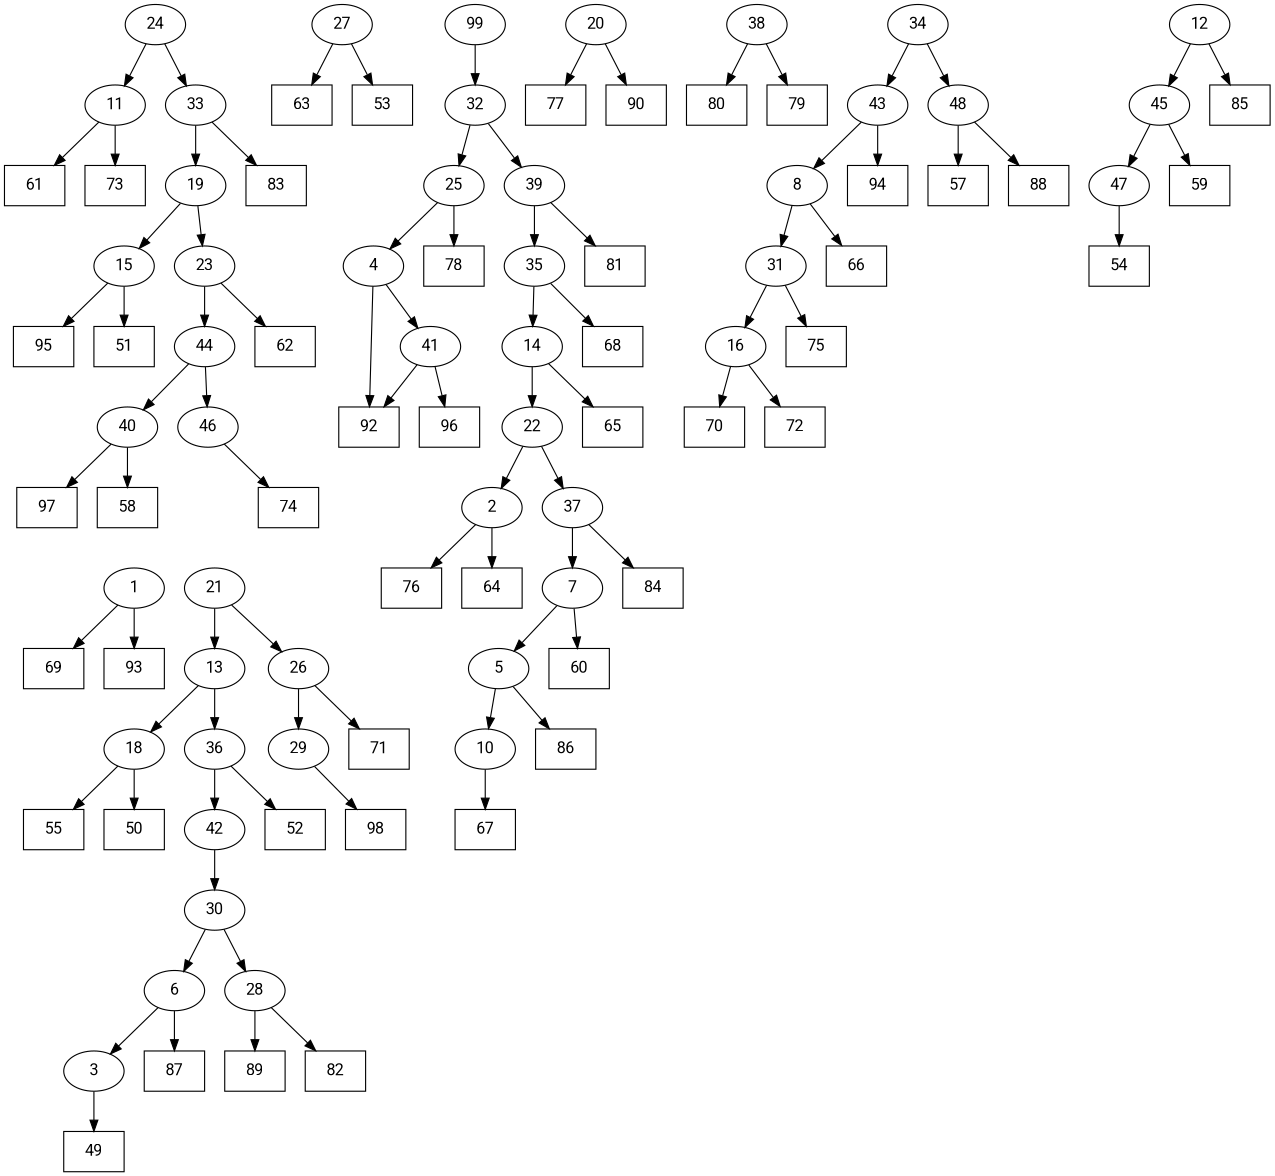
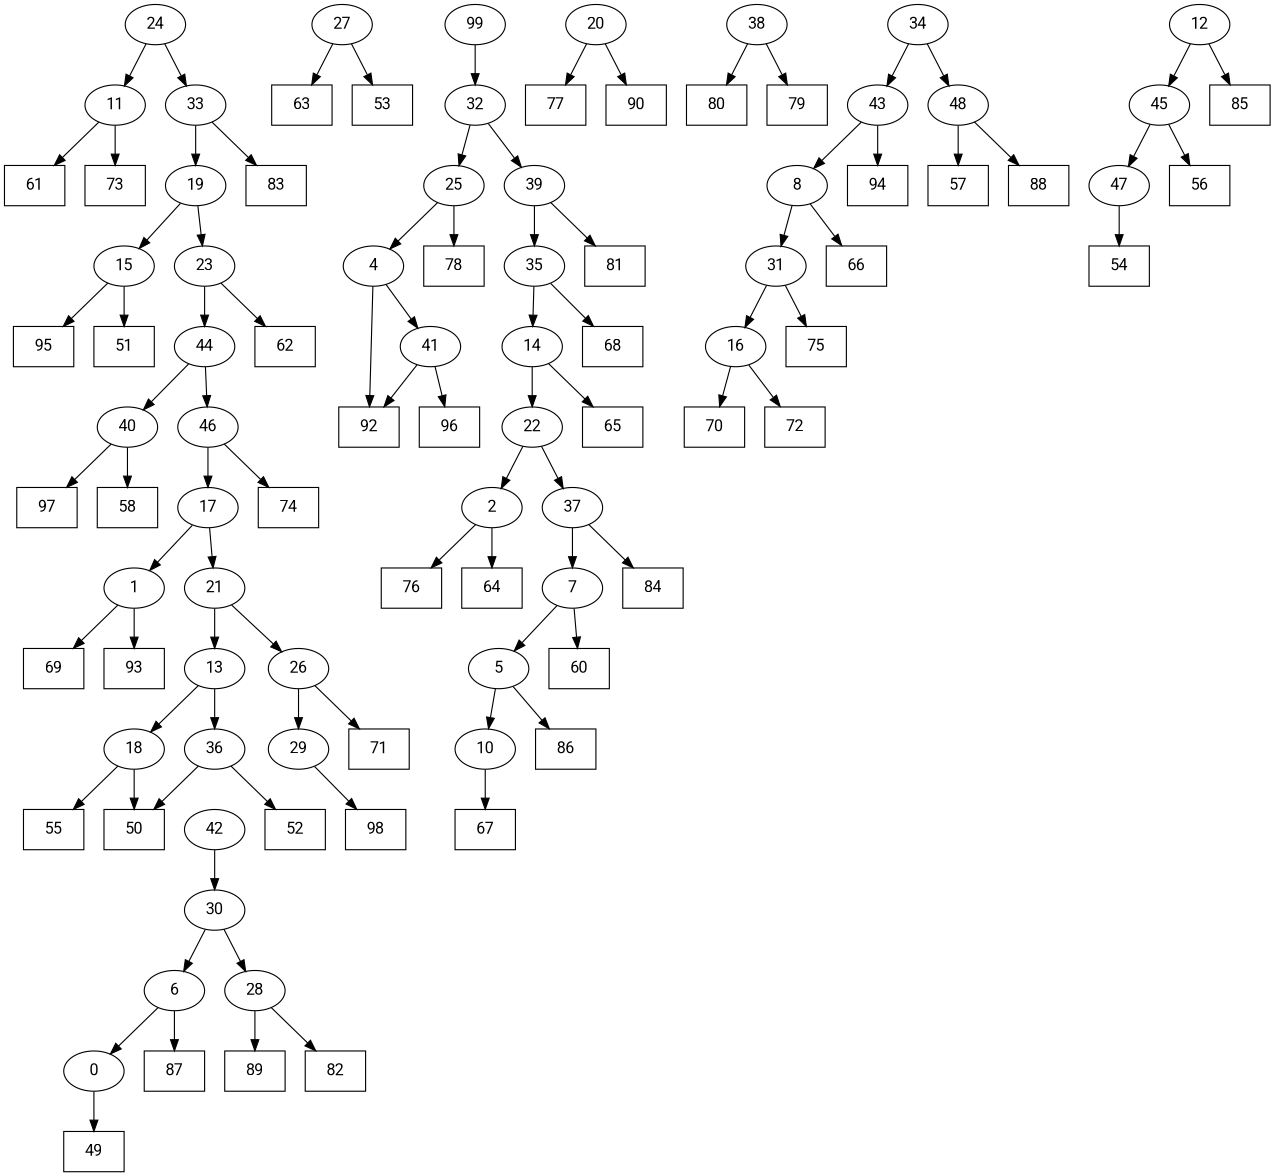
node "59": label "59" -> "56"
node "17": added
edge "36" -> "42": now "36" -> "50"
node "3": label "3" -> "0"
